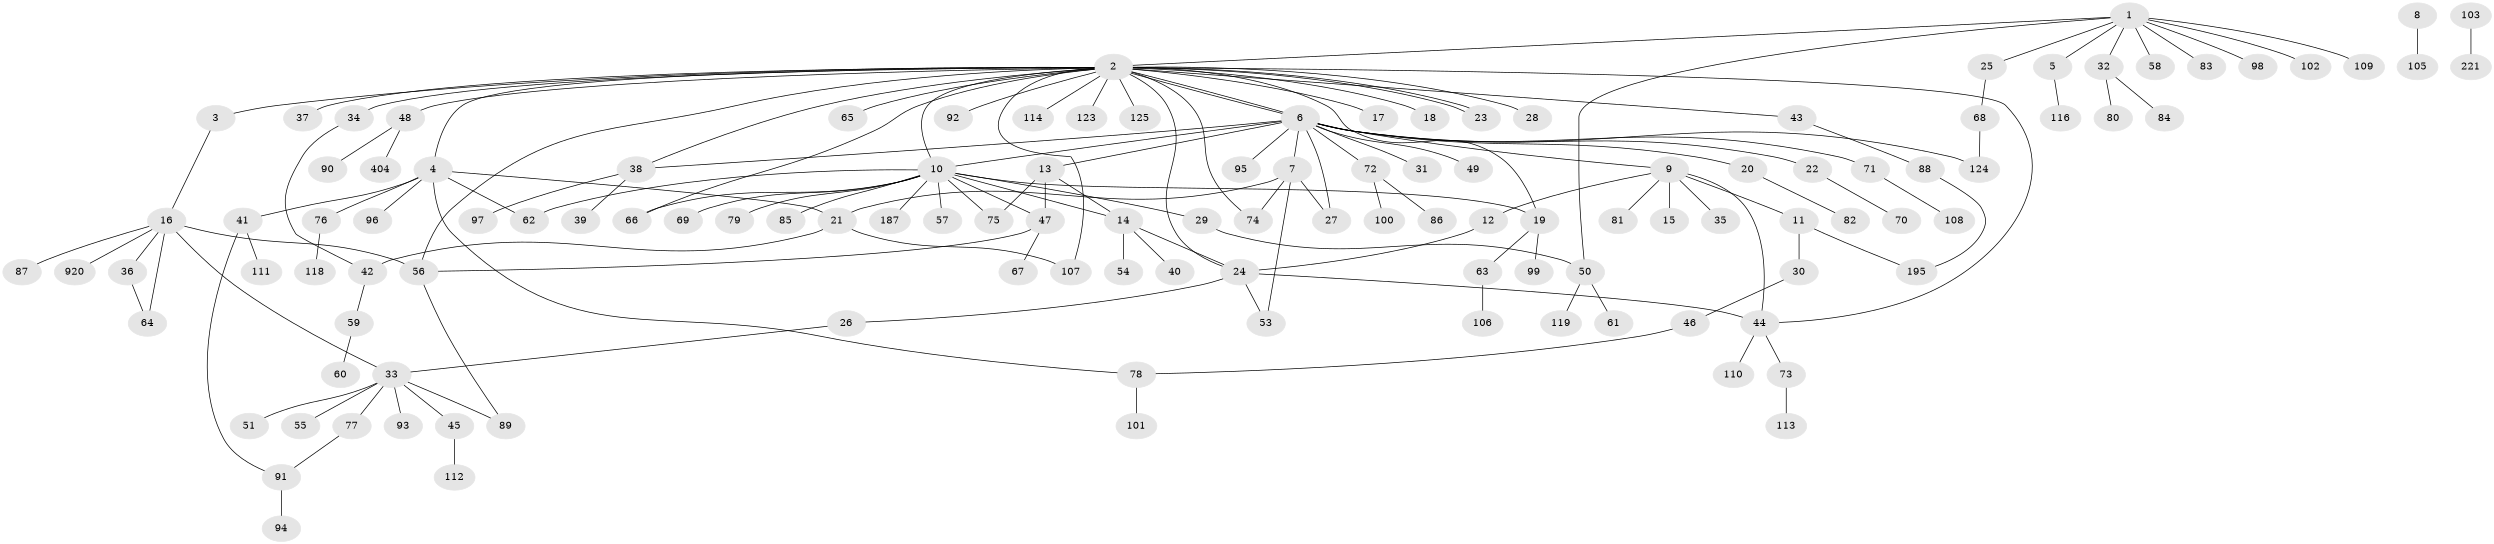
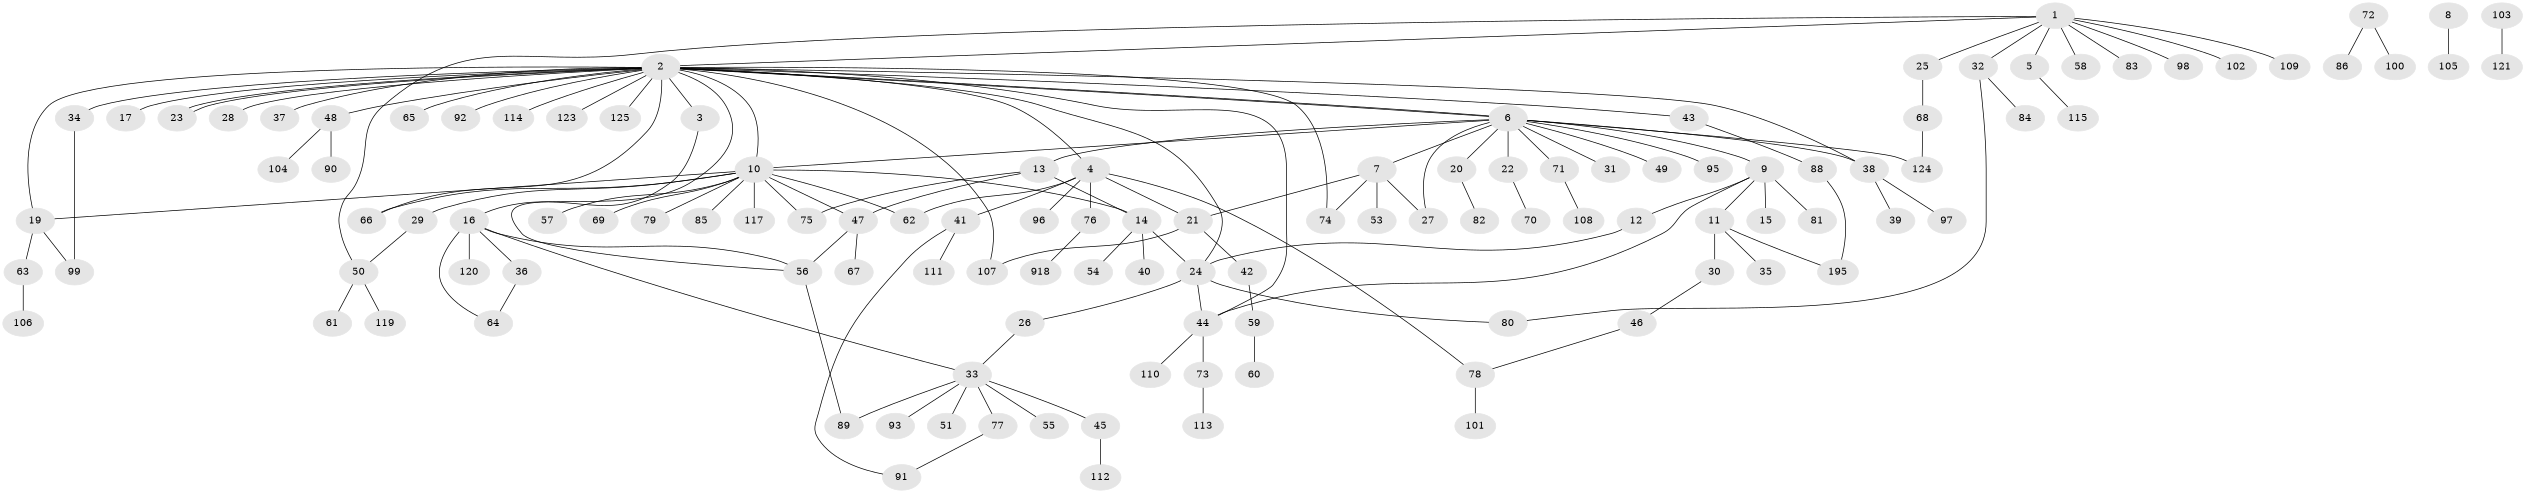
node "221": label "221" -> "121"
node "18": removed
node "116": label "116" -> "115"
edge "6" -- "72": removed
node "404": label "404" -> "104"
edge "9" -- "35": now "11" -- "35"
edge "34" -- "42": now "34" -- "99"
node "187": label "187" -> "117"
node "87": removed
node "920": label "920" -> "120"
node "118": label "118" -> "918"
edge "24" -- "53": now "24" -- "80"
node "94": removed
